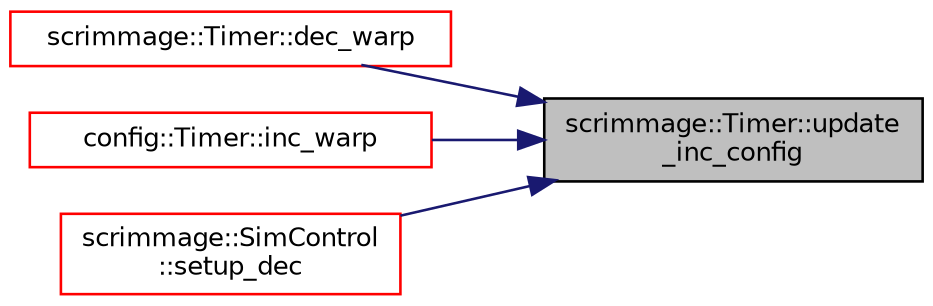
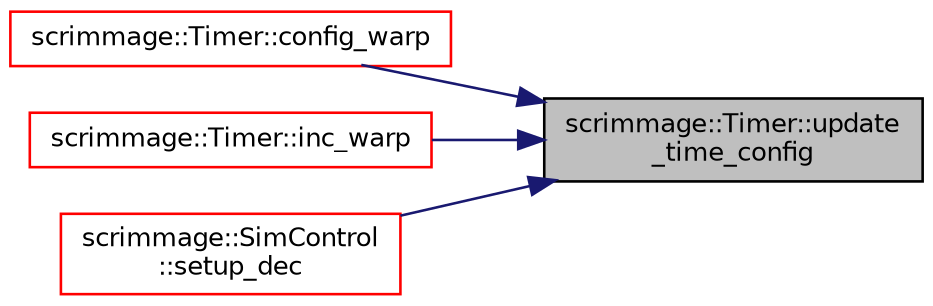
node "scrimmage::Timer::dec_warp": label "scrimmage::Timer::dec_warp" -> "scrimmage::Timer::config_warp"
node "config::Timer::inc_warp": label "config::Timer::inc_warp" -> "scrimmage::Timer::inc_warp"
node "scrimmage::Timer::update _inc_config": label "scrimmage::Timer::update _inc_config" -> "scrimmage::Timer::update _time_config"
